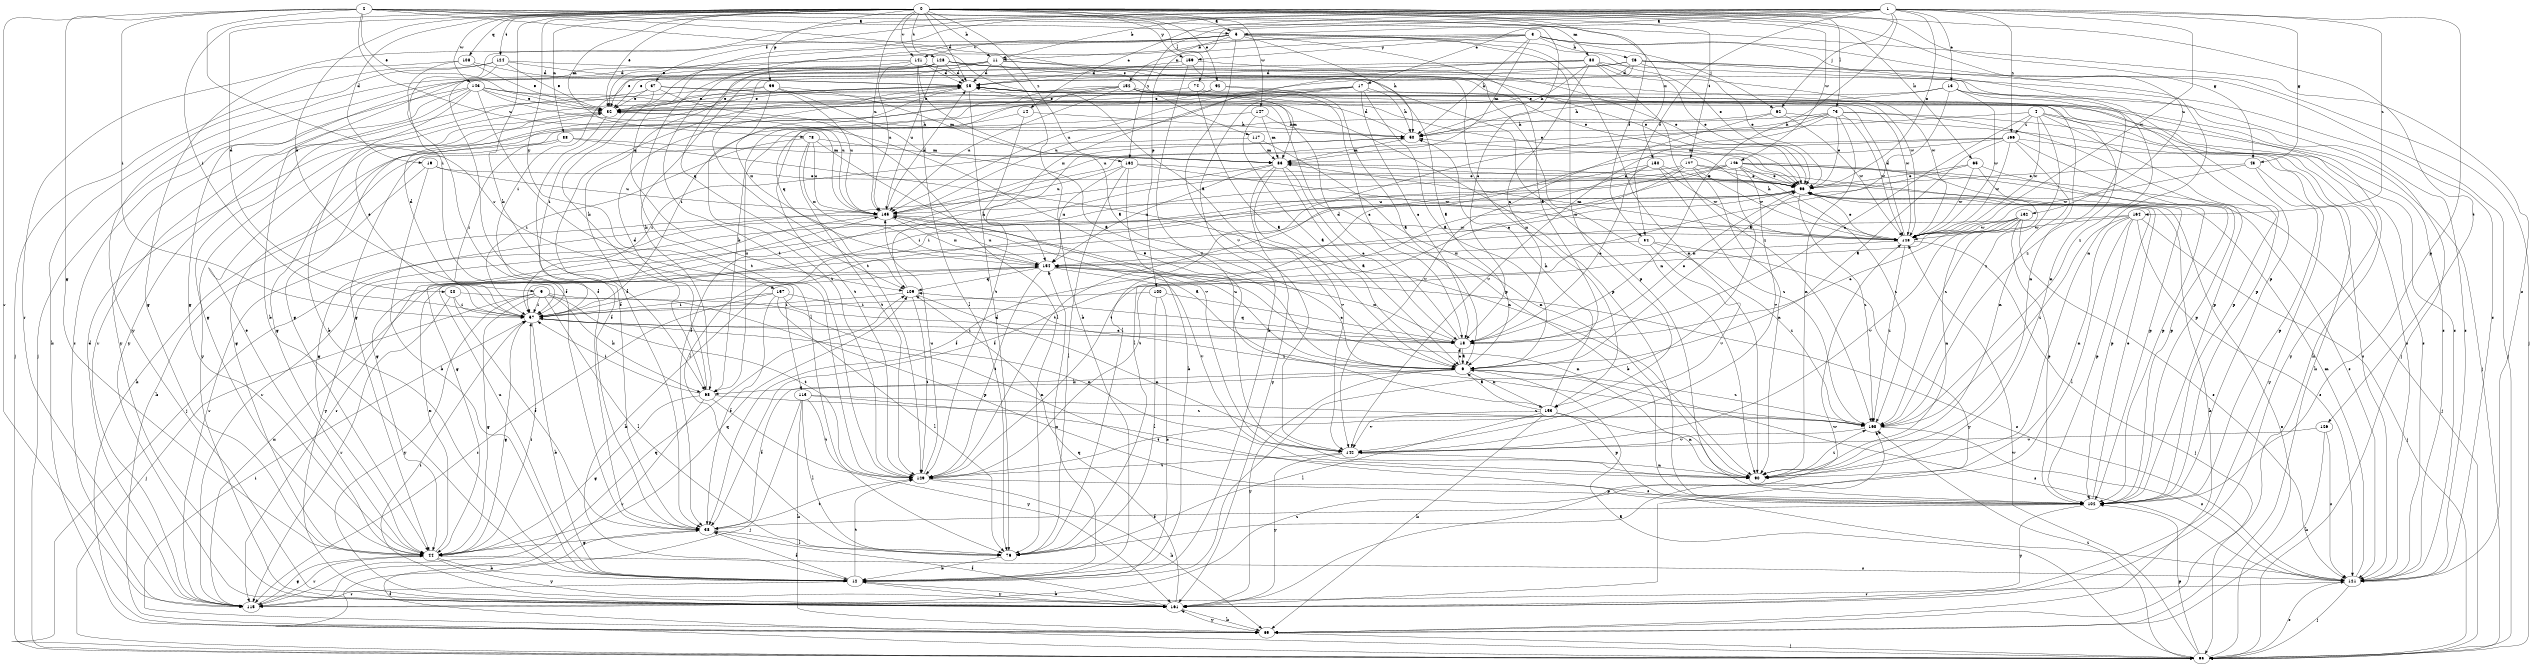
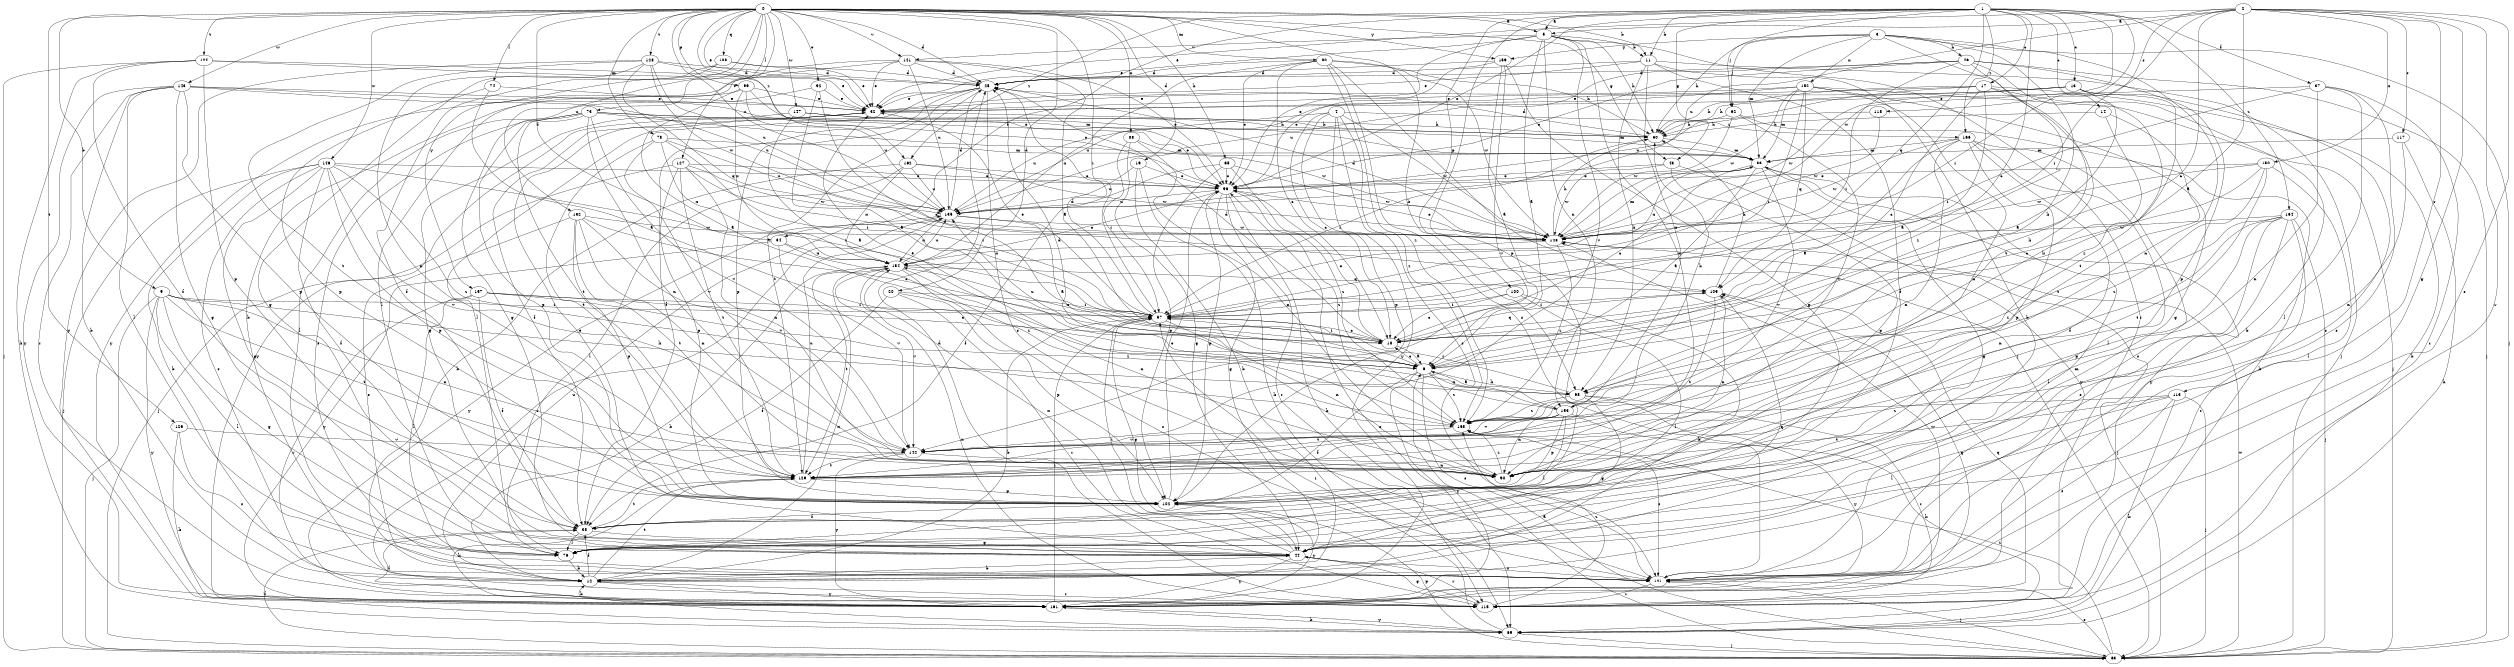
node "118": added
